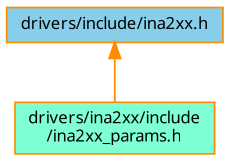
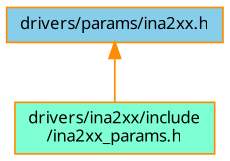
node "drivers/include/ina2xx.h": label "drivers/include/ina2xx.h" -> "drivers/params/ina2xx.h"
